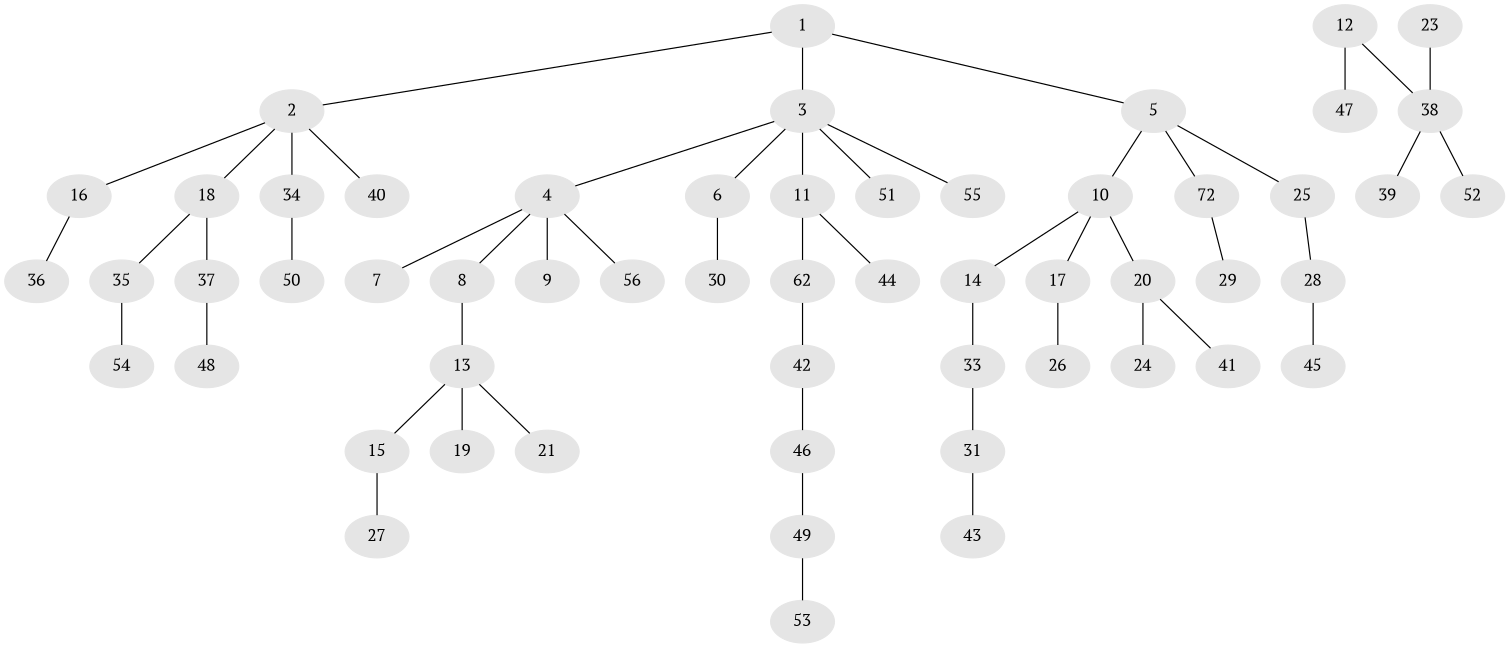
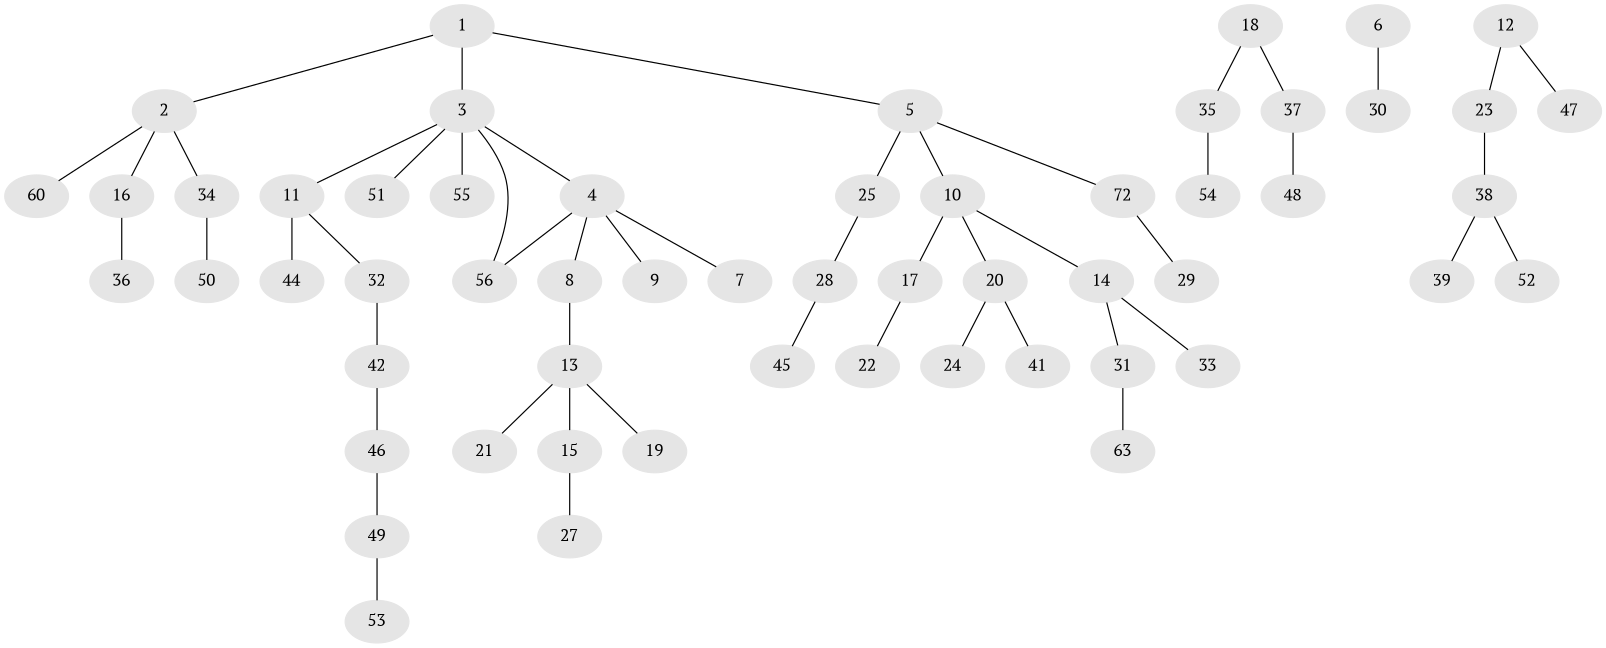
edge "12" -- "38": now "12" -- "23"
edge "2" -- "18": removed
edge "3" -- "6": now "3" -- "56"
node "40": label "40" -> "60"
node "62": label "62" -> "32"
node "26": label "26" -> "22"
edge "33" -- "31": now "14" -- "31"
node "43": label "43" -> "63"
